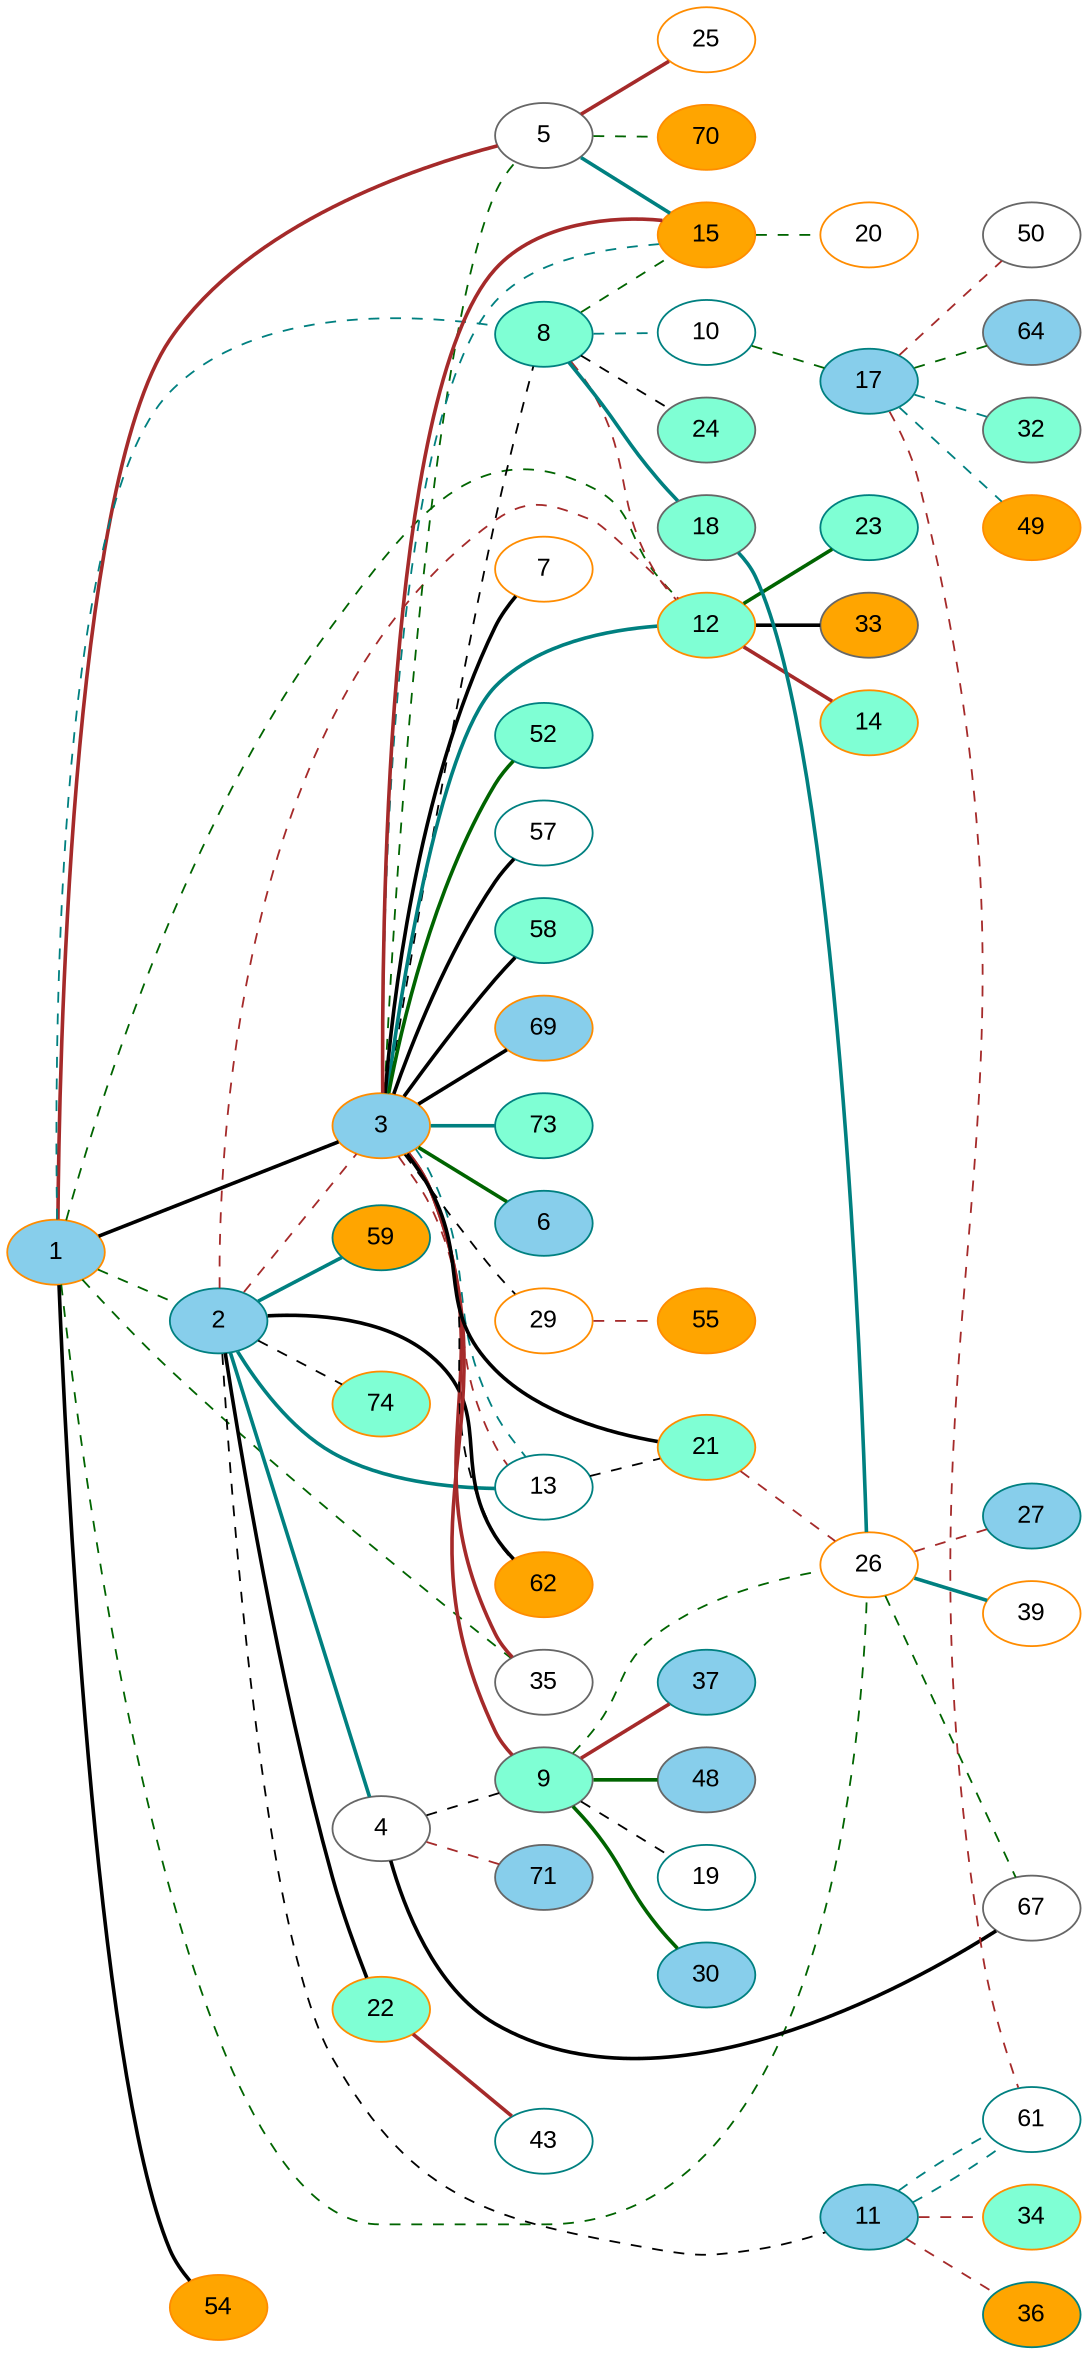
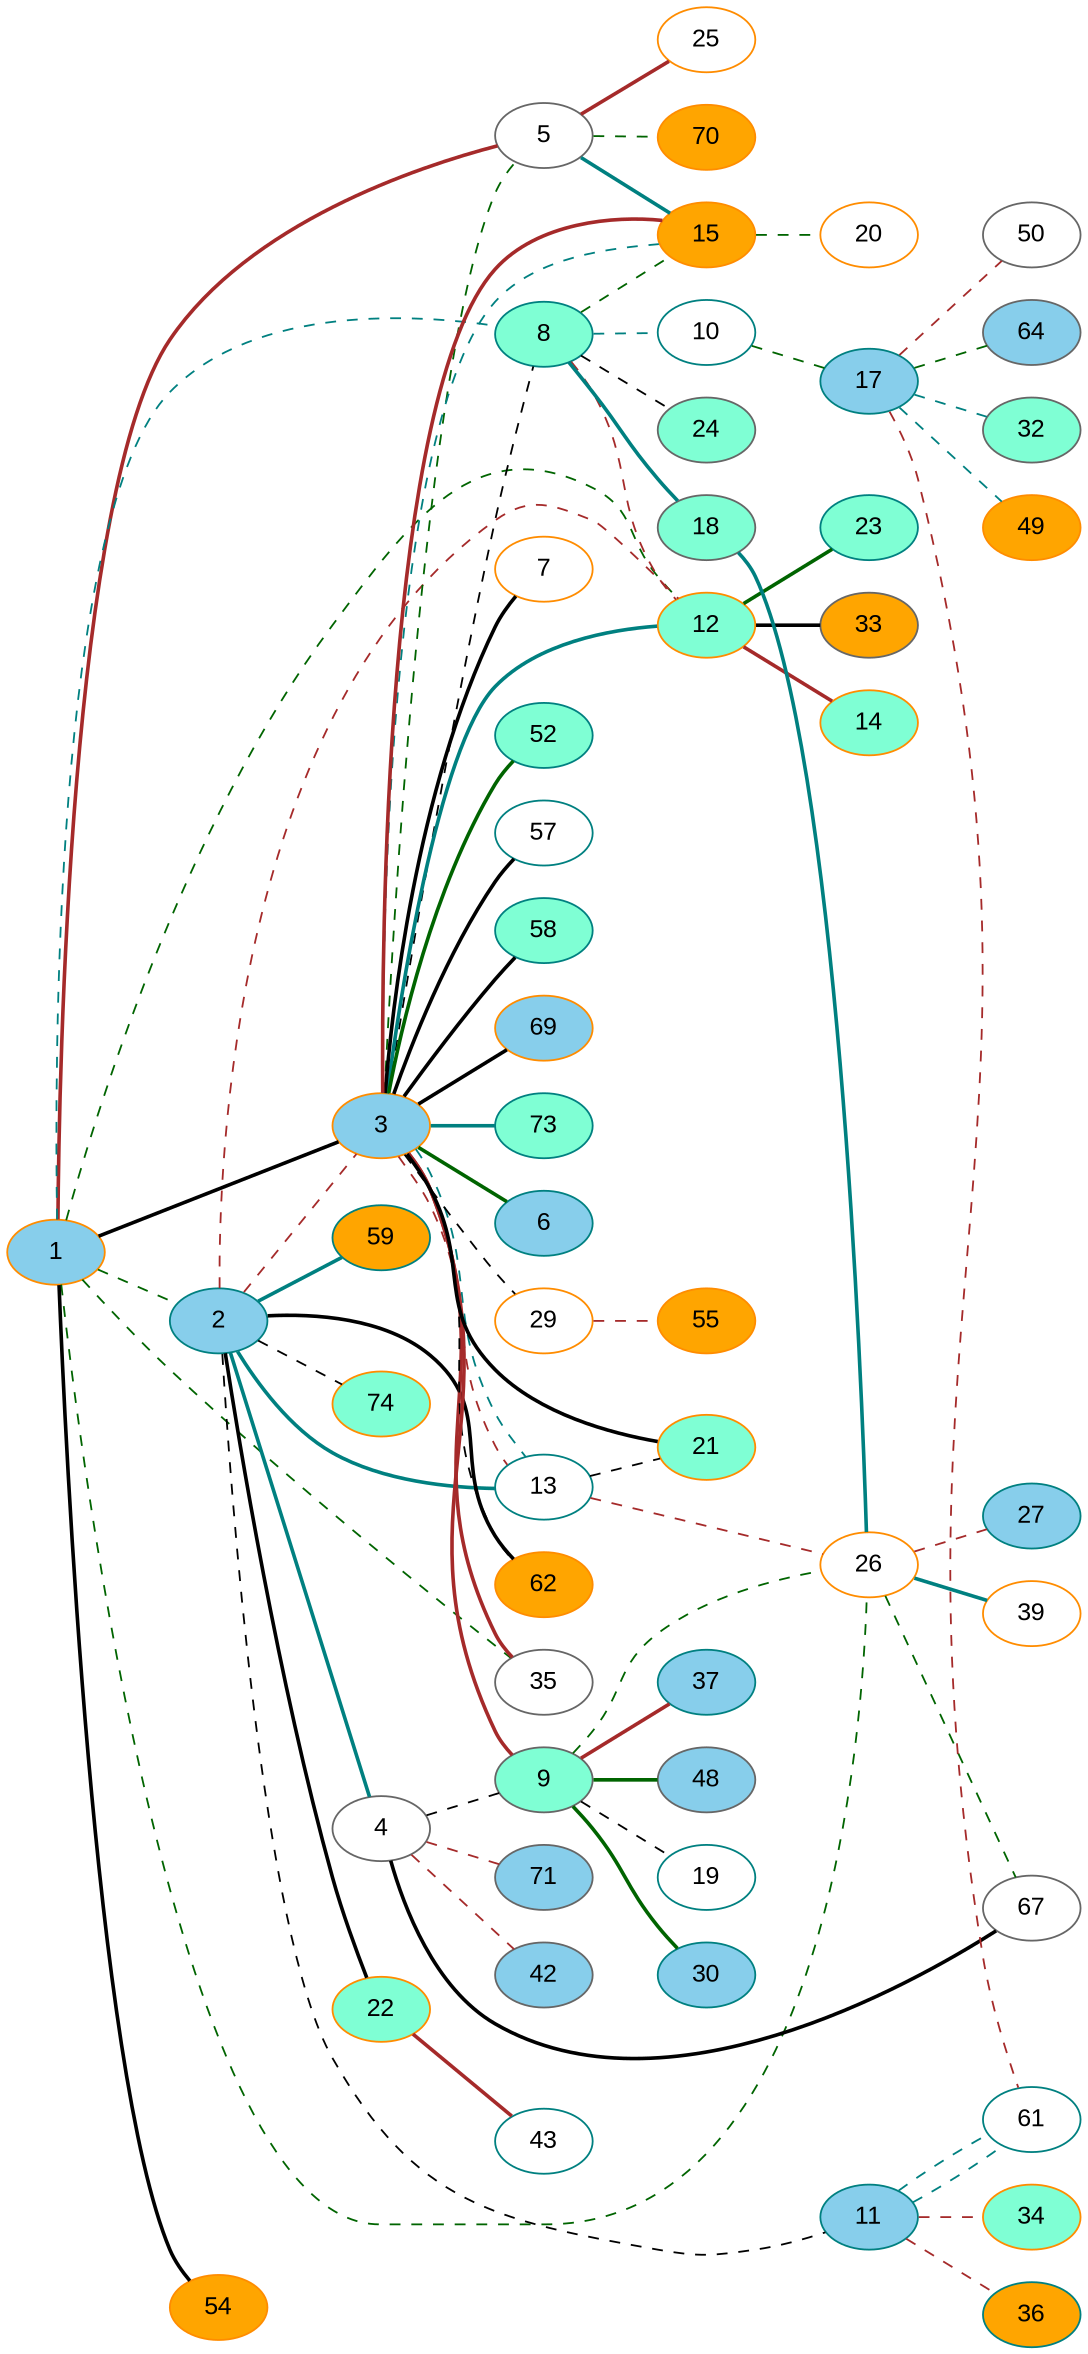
edge "21" -- "26": now "13" -- "26"
node "42": added
